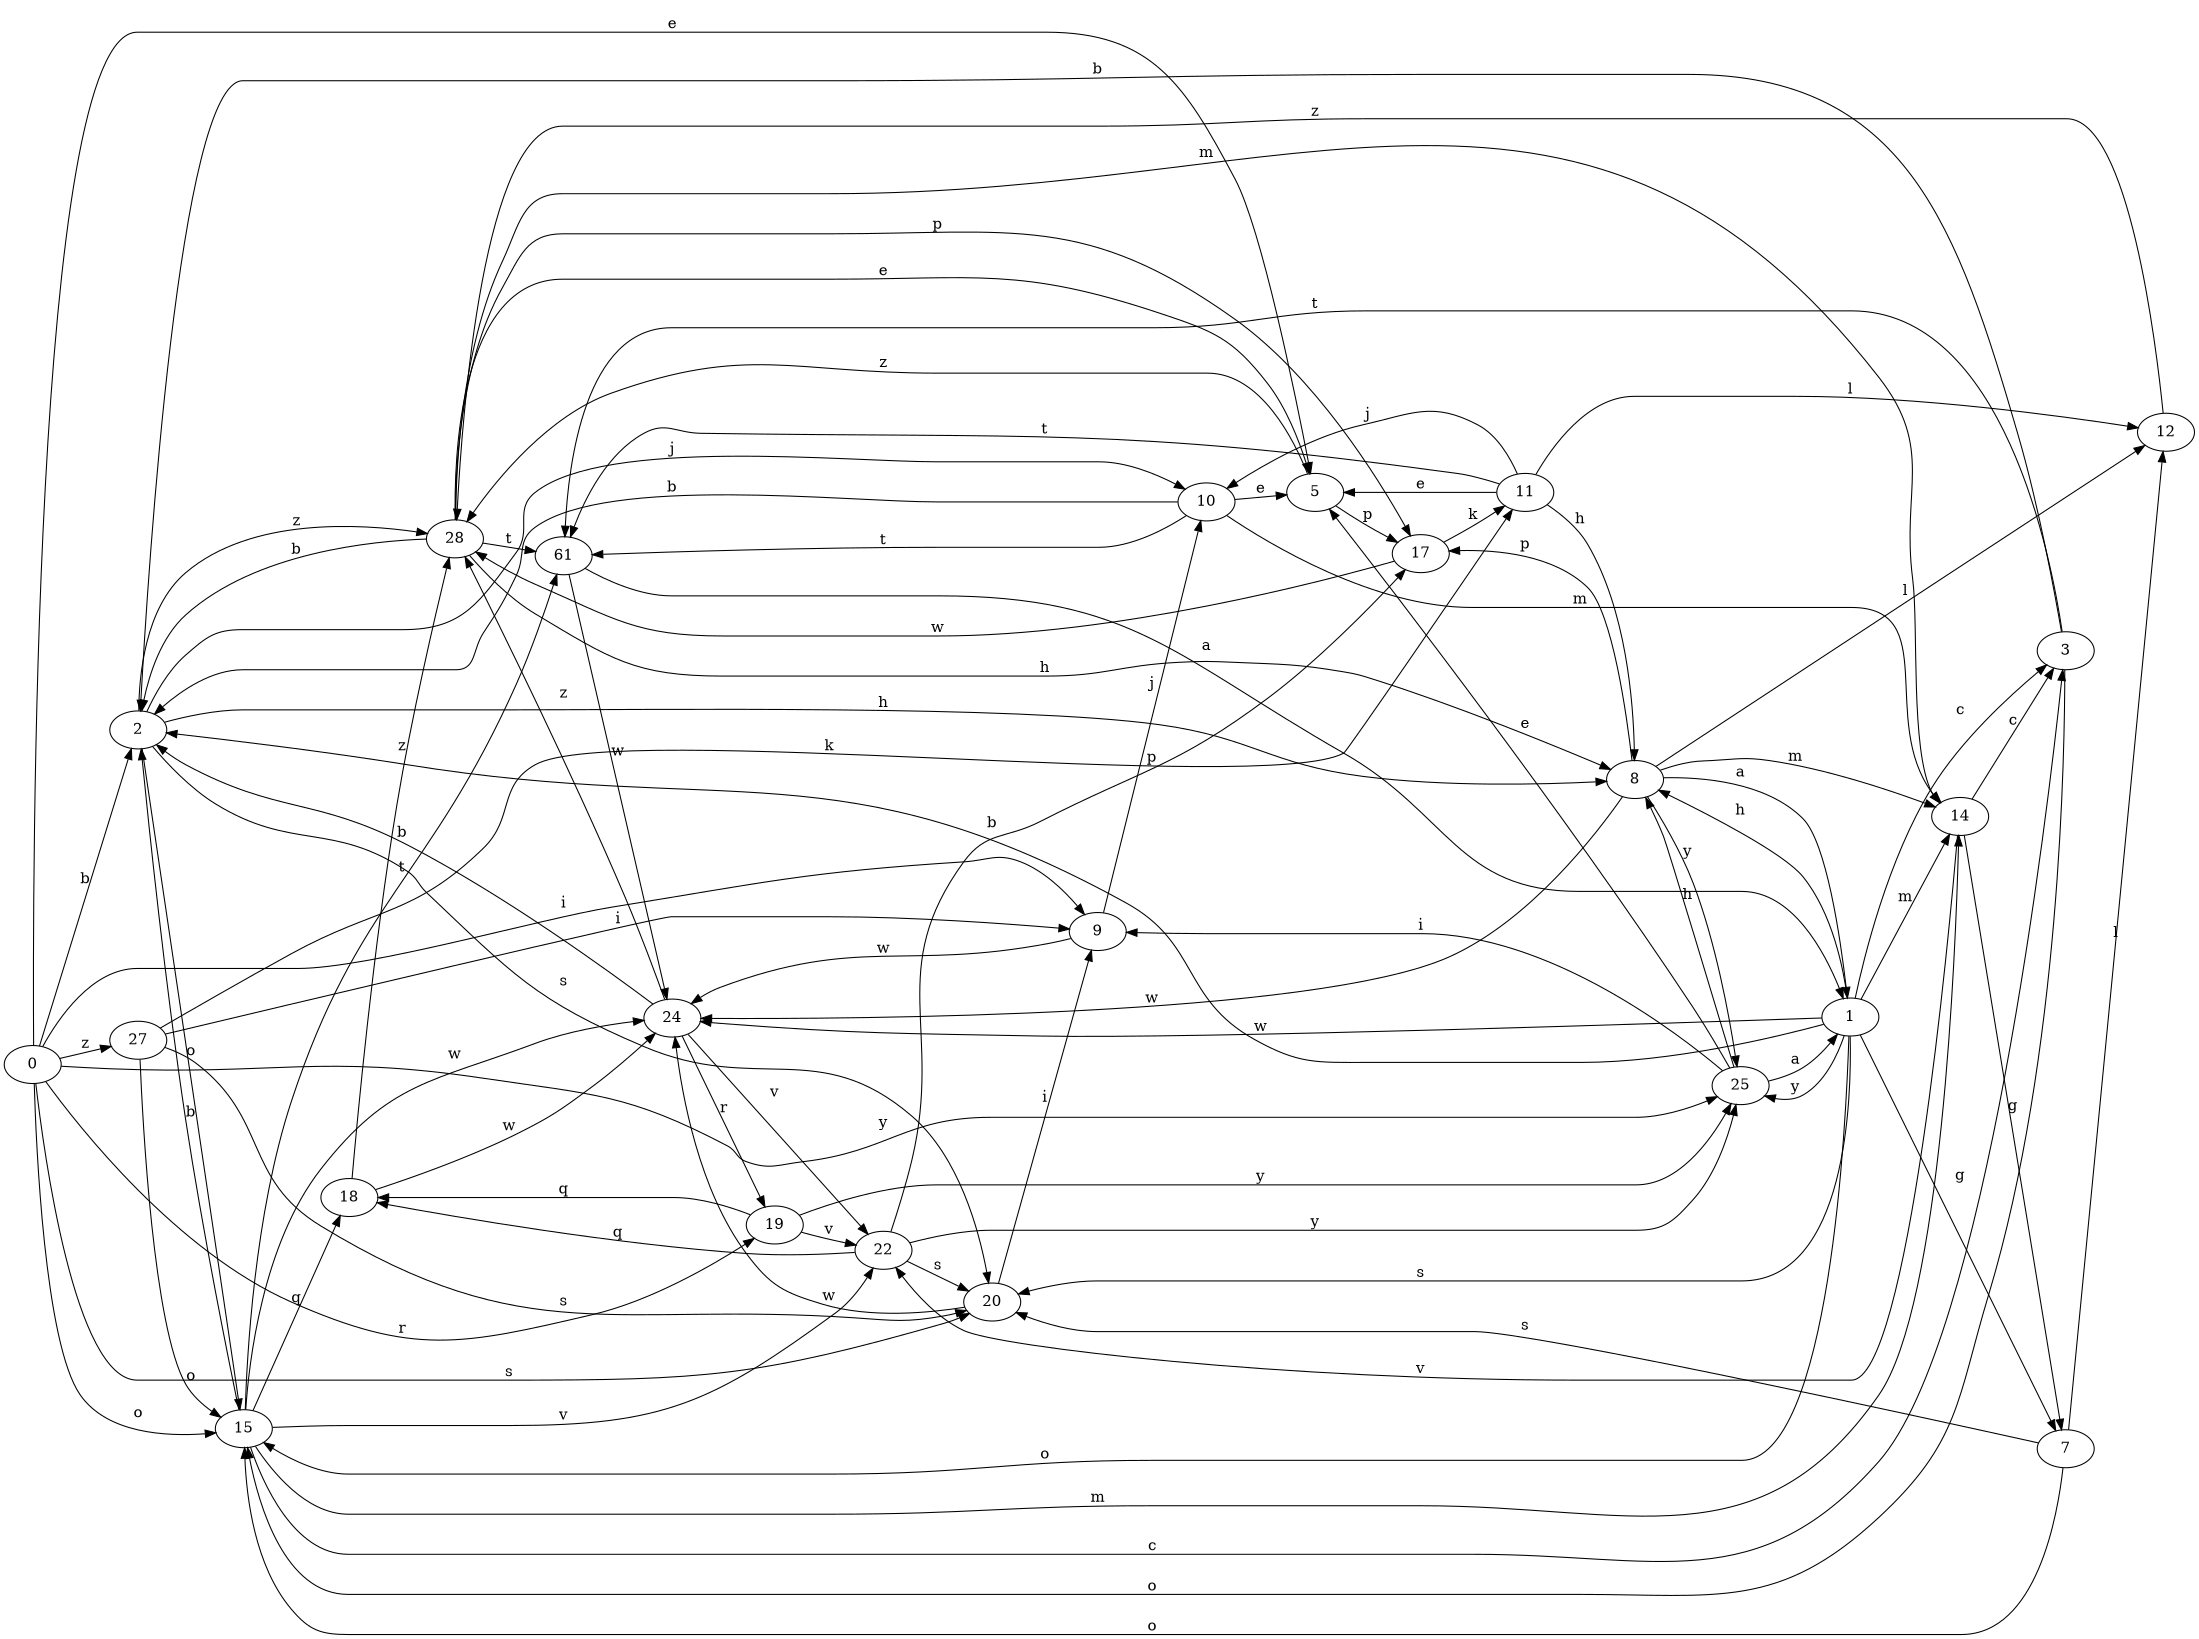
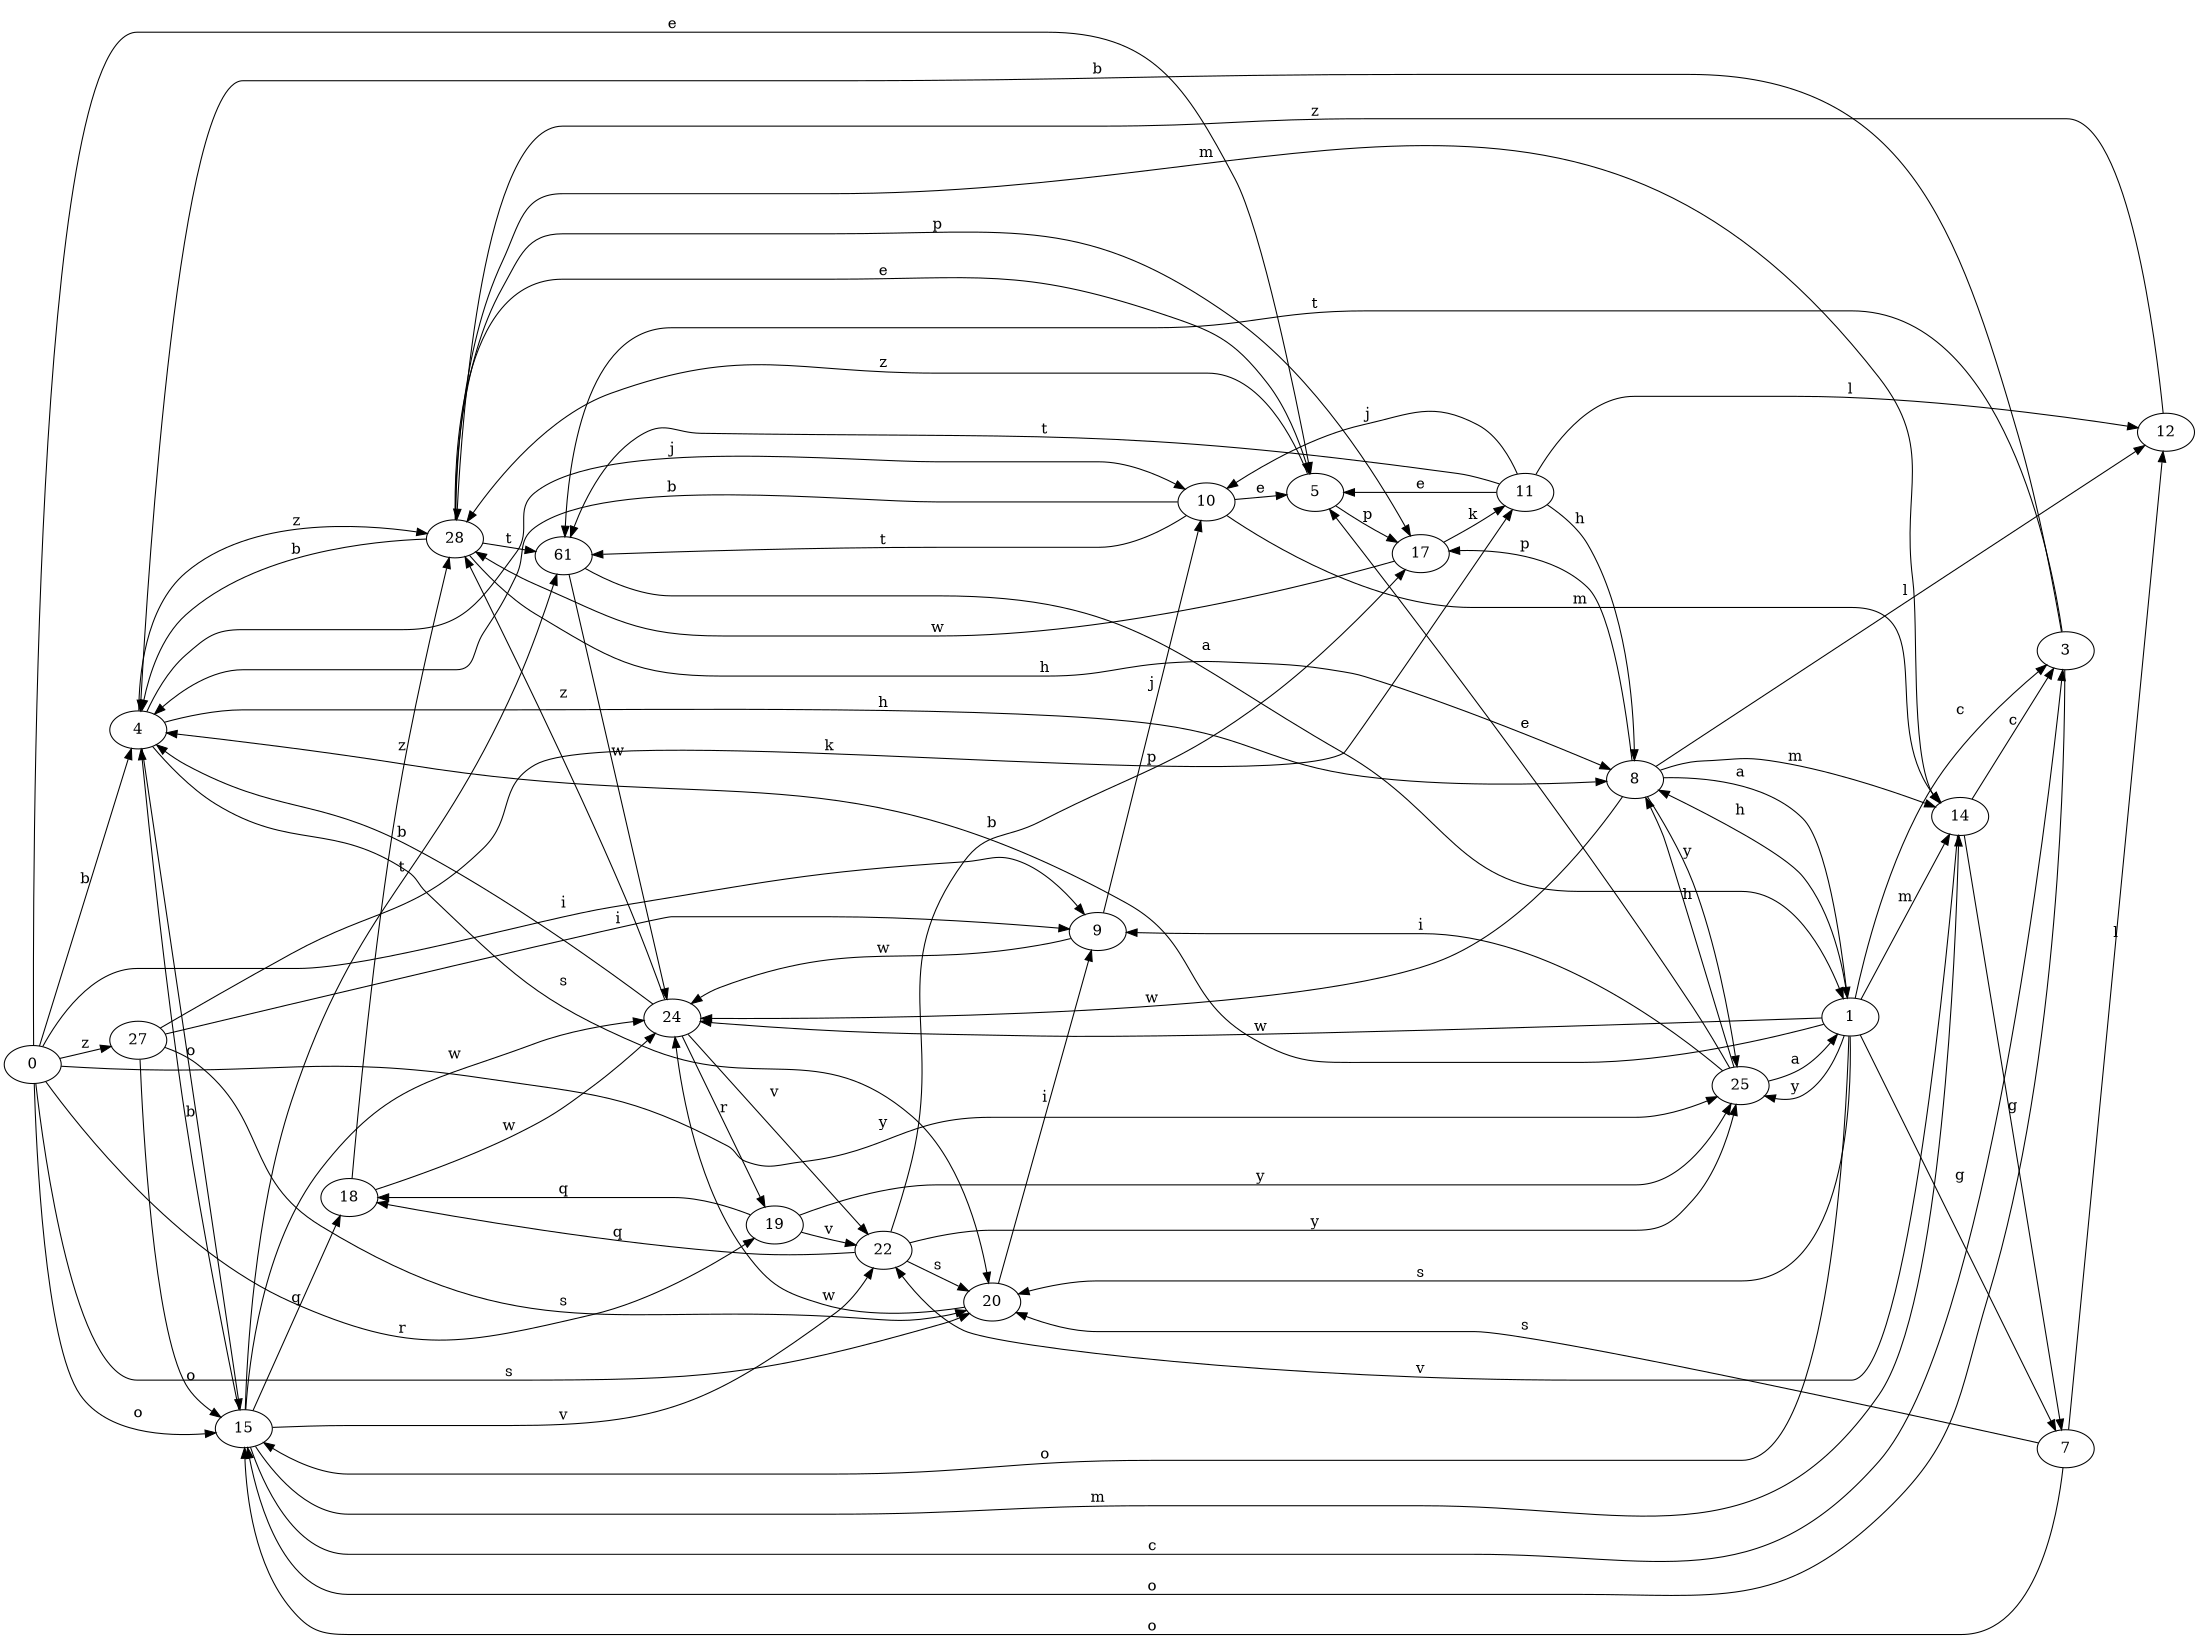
node "2": label "2" -> "4"
